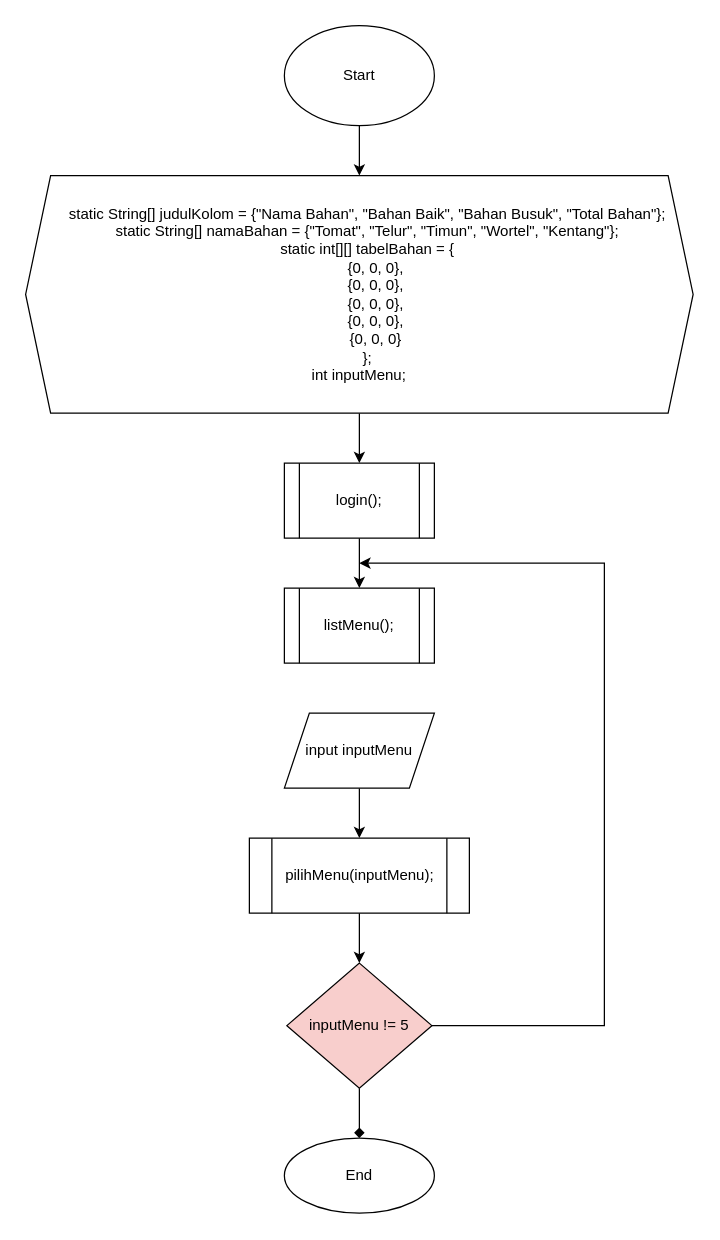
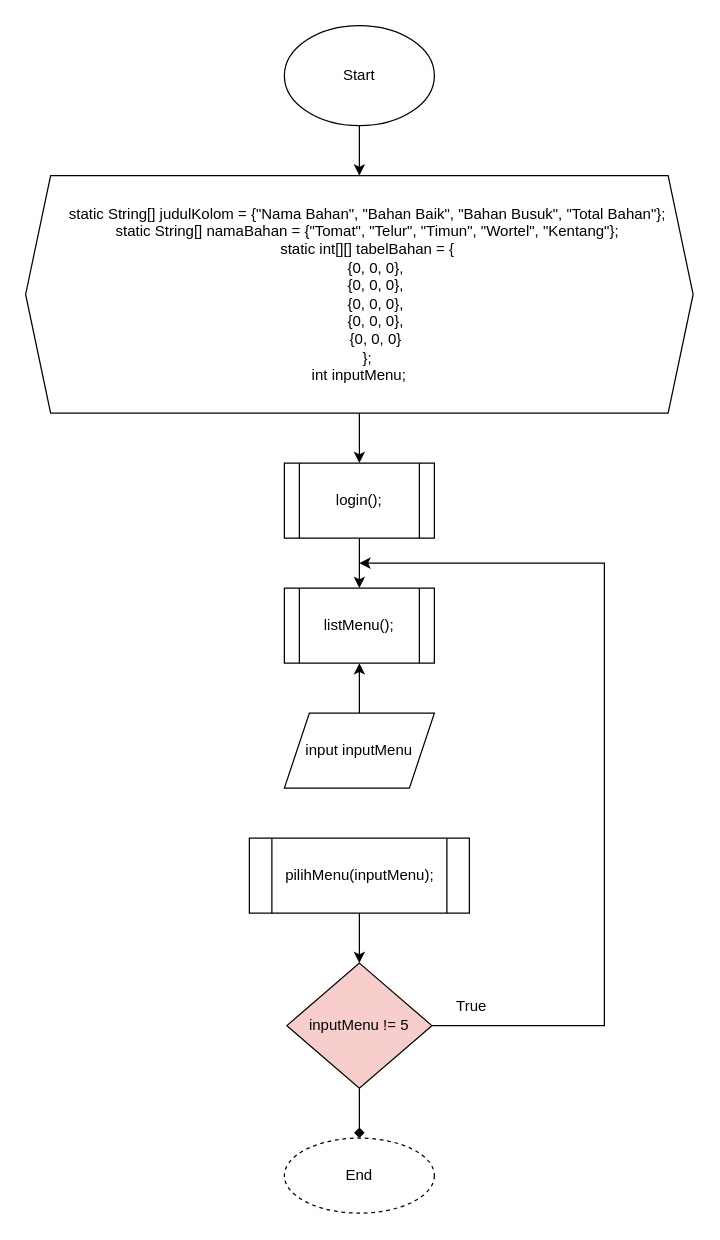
edge "input inputMenu" -> "pilihMenu(inputMenu);": now "input inputMenu" -> "listMenu();"
node "True": added
node "End": style solid -> dashed
